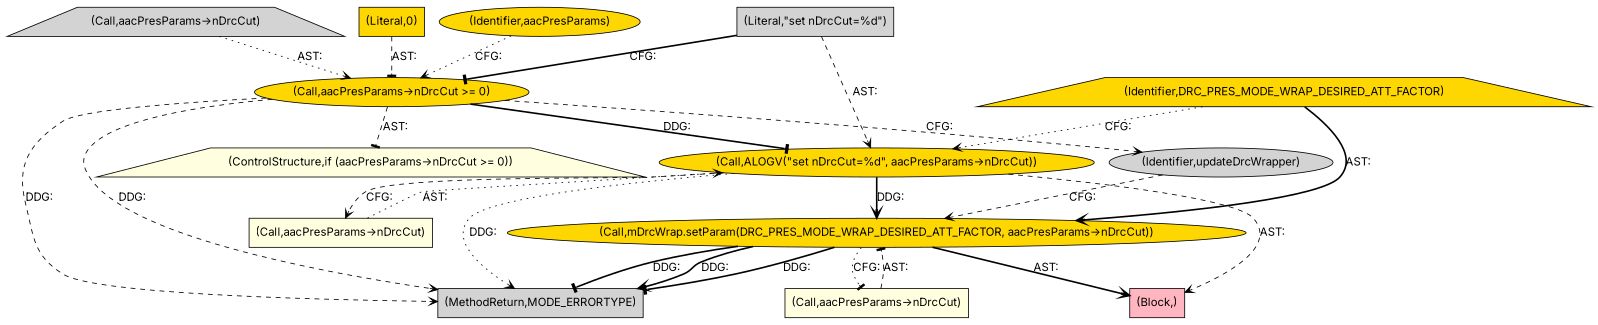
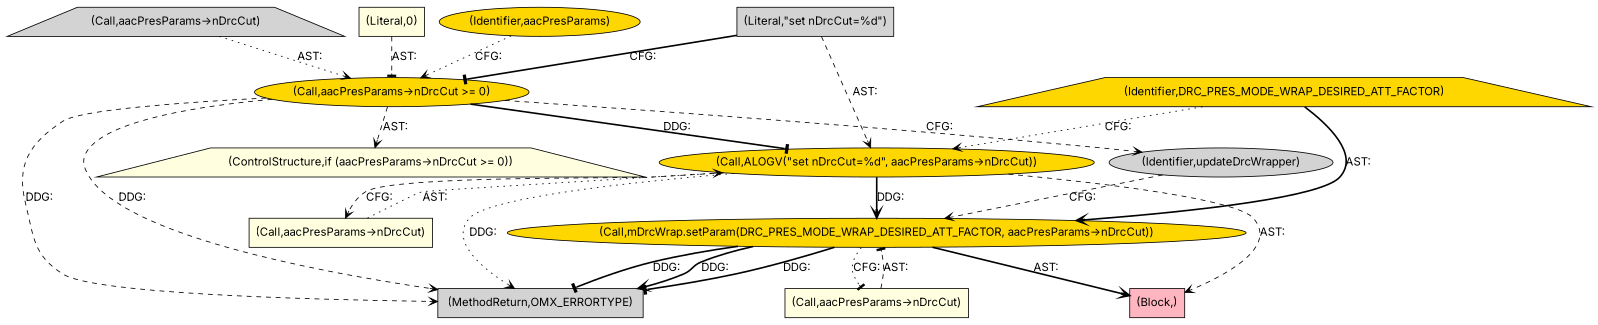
node "(Literal,0)": fillcolor gold -> lightyellow
edge "(Call,aacPresParams->nDrcCut >= 0)" -> "(ControlStructure,if (aacPresParams->nDrcCut >= 0))": arrowhead tee -> vee
node "(MethodReturn,MODE_ERRORTYPE)": label "(MethodReturn,MODE_ERRORTYPE)" -> "(MethodReturn,OMX_ERRORTYPE)"
